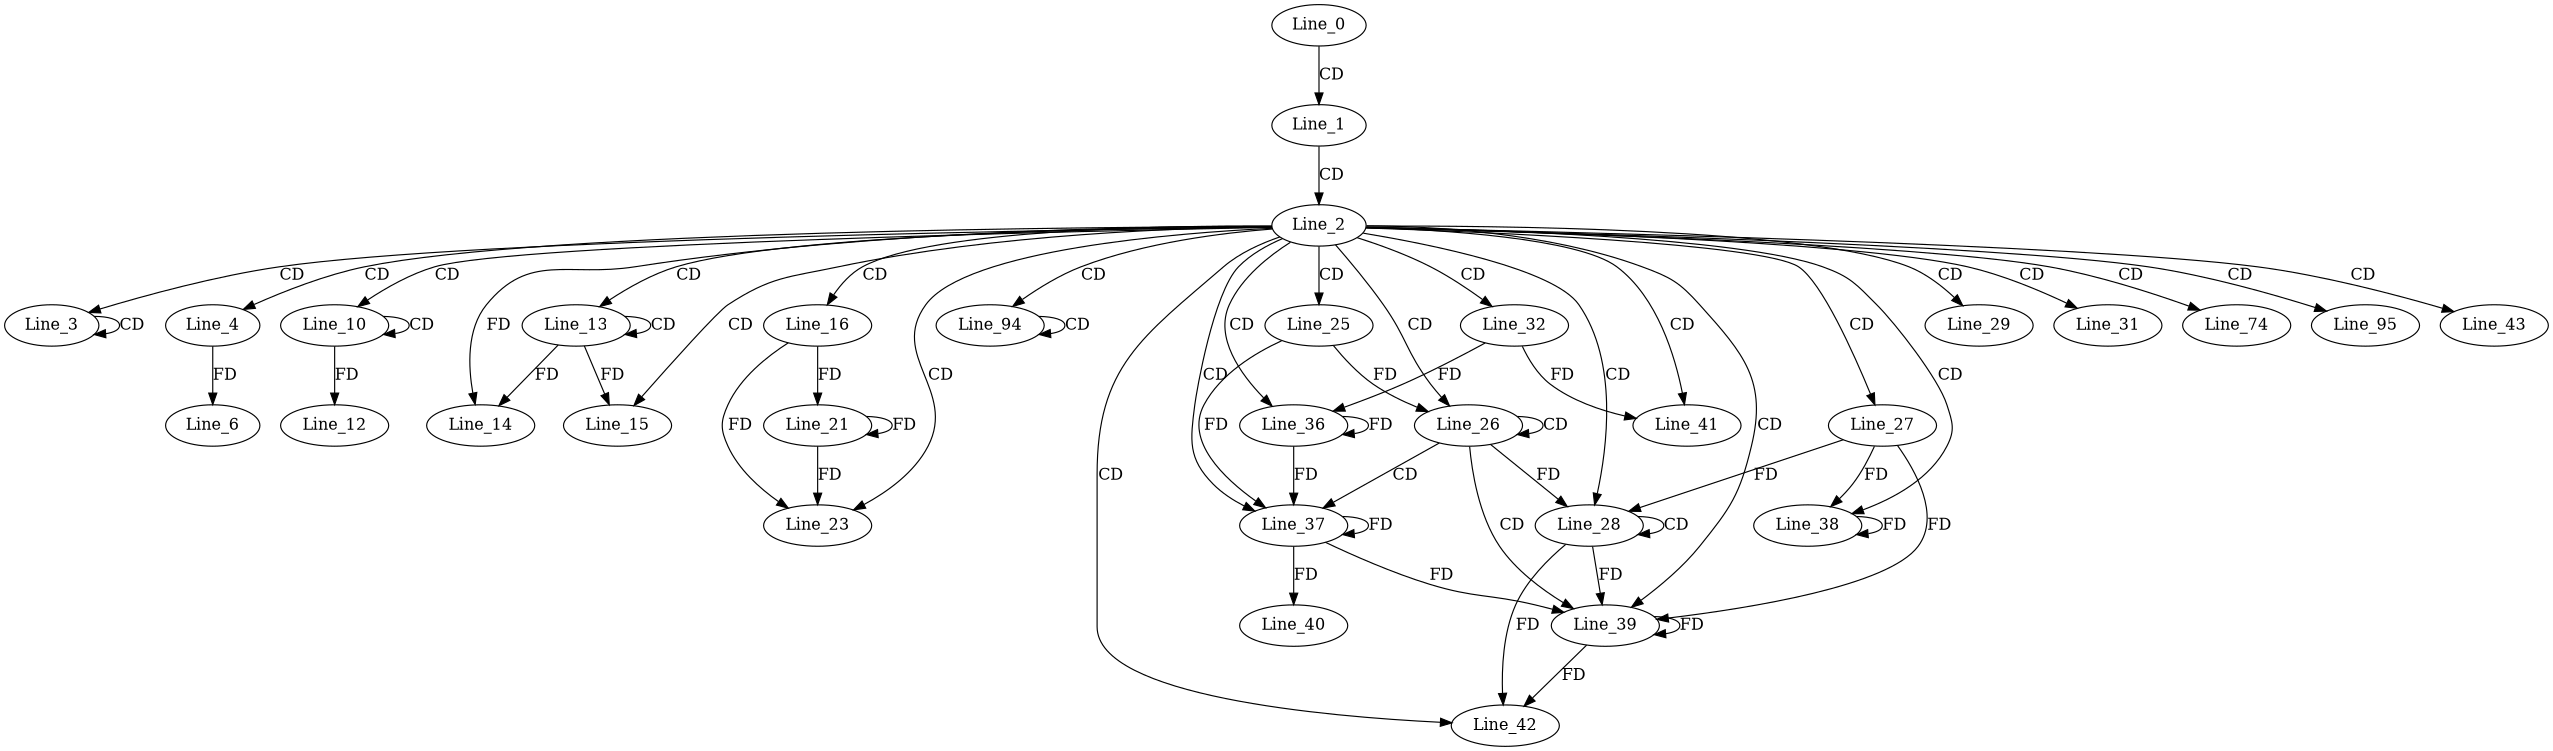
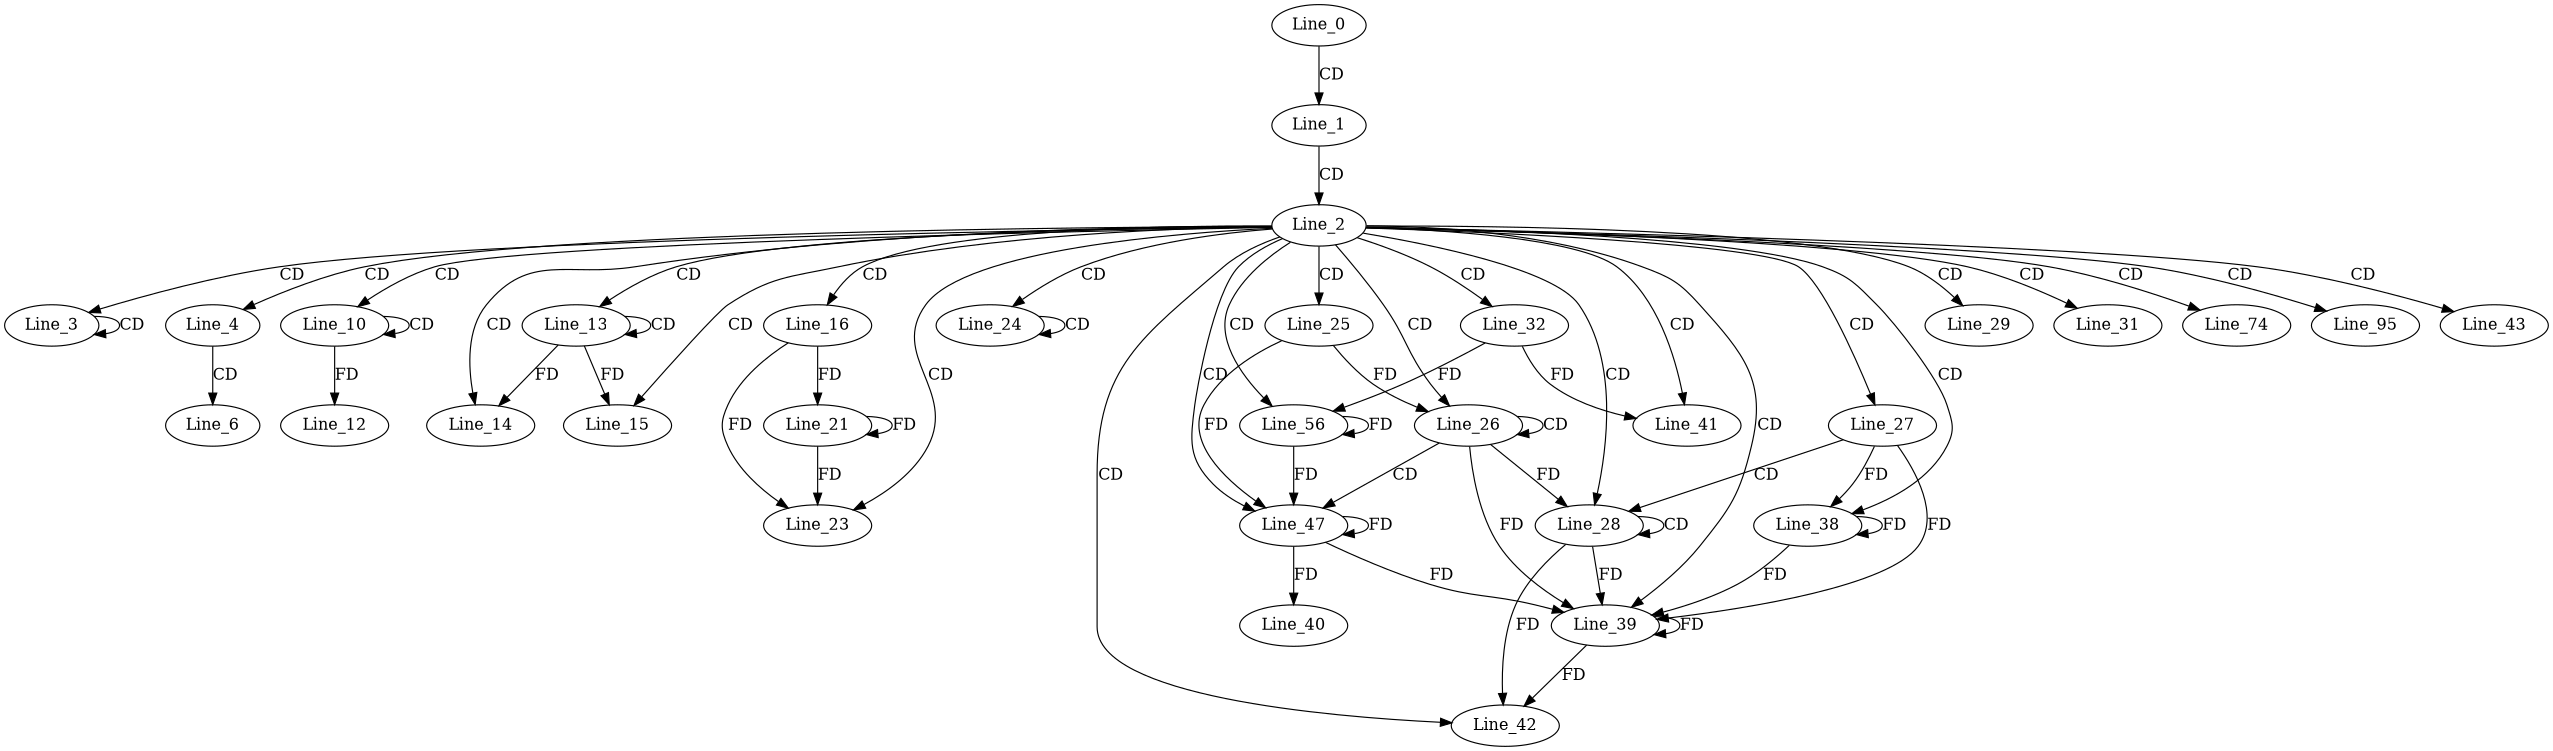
edge "Line_2" -> "Line_14": label "FD" -> "CD"
node "Line_94": label "Line_94" -> "Line_24"
edge "Line_4" -> "Line_6": label "FD" -> "CD"
node "Line_36": label "Line_36" -> "Line_56"
edge "Line_27" -> "Line_28": label "FD" -> "CD"
node "Line_37": label "Line_37" -> "Line_47"
edge "Line_26" -> "Line_39": label "CD" -> "FD"
edge "Line_38" -> "Line_39": added, label "FD"
